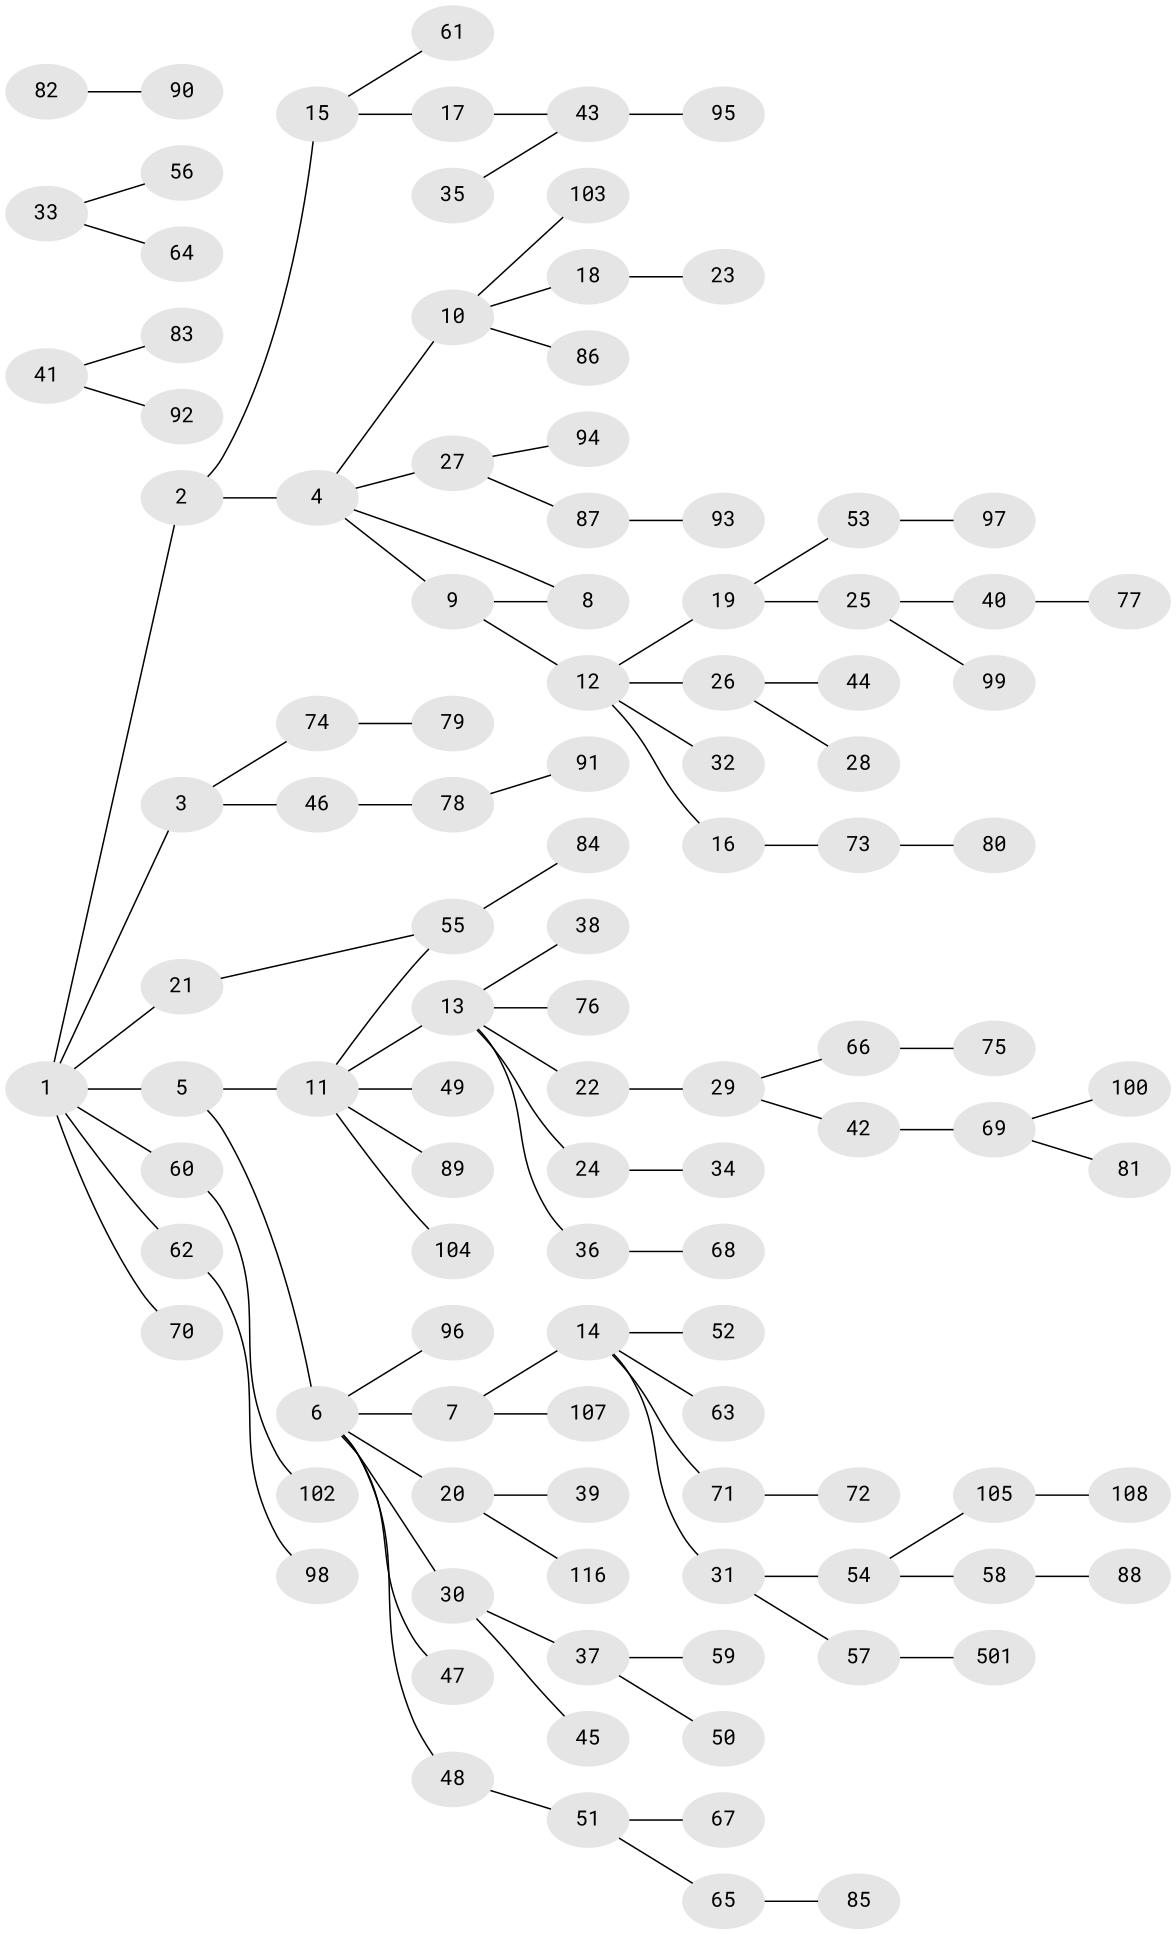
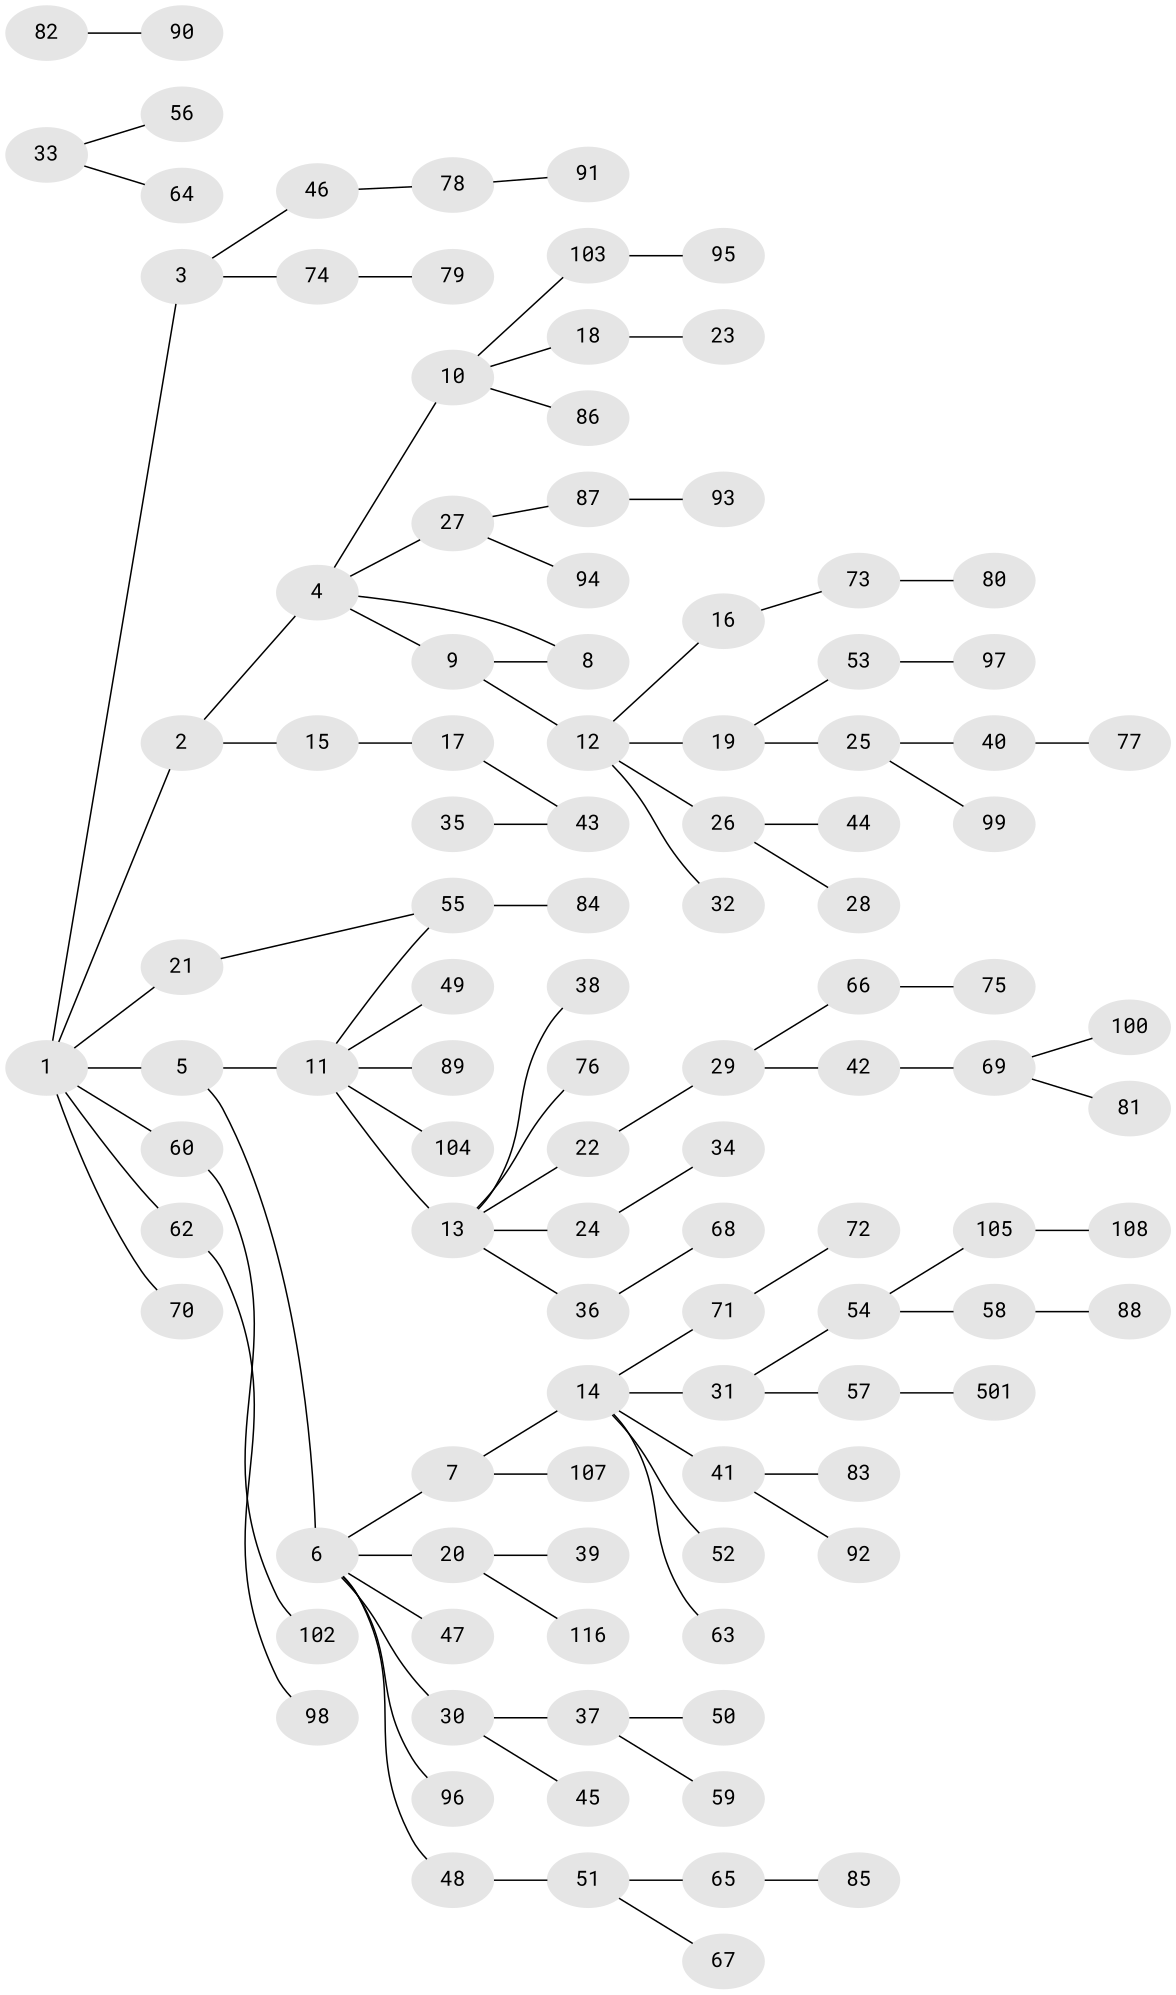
node "61": removed
edge "43" -- "95": now "103" -- "95"
edge "14" -- "41": added
